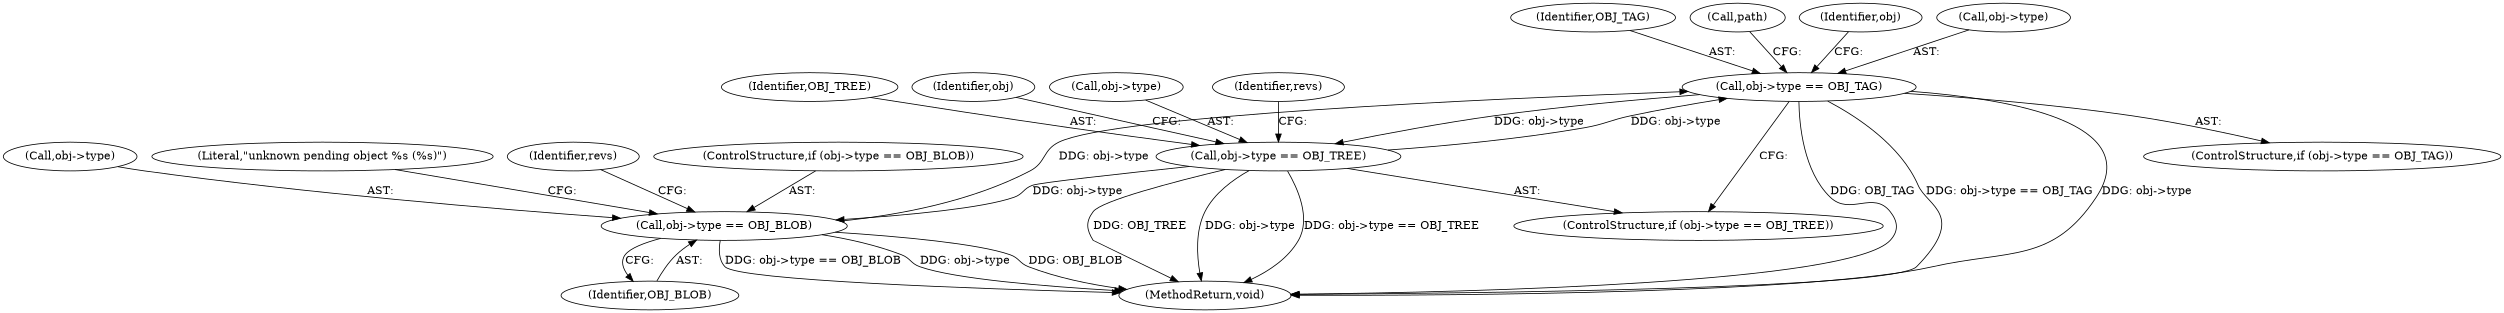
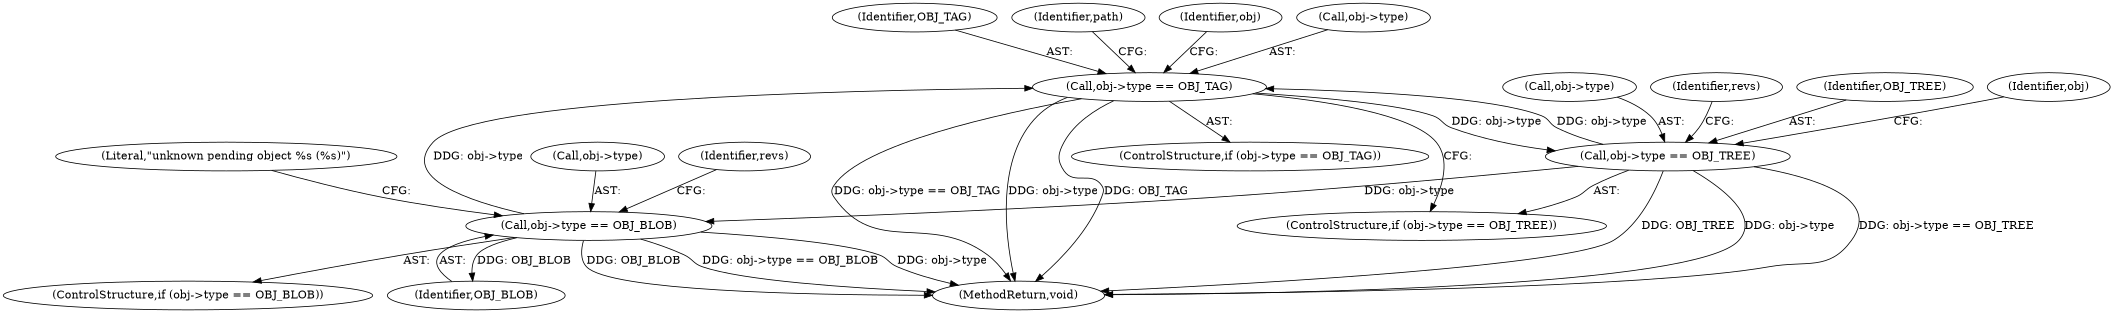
node "(Call,path)": label "(Call,path)" -> "(Identifier,path)"
edge "(ControlStructure,if (obj->type == OBJ_BLOB))" -> "(Call,obj->type == OBJ_BLOB)": reversed
edge "(Call,obj->type == OBJ_BLOB)" -> "(Identifier,OBJ_BLOB)": label "CFG: " -> "DDG: OBJ_BLOB"
